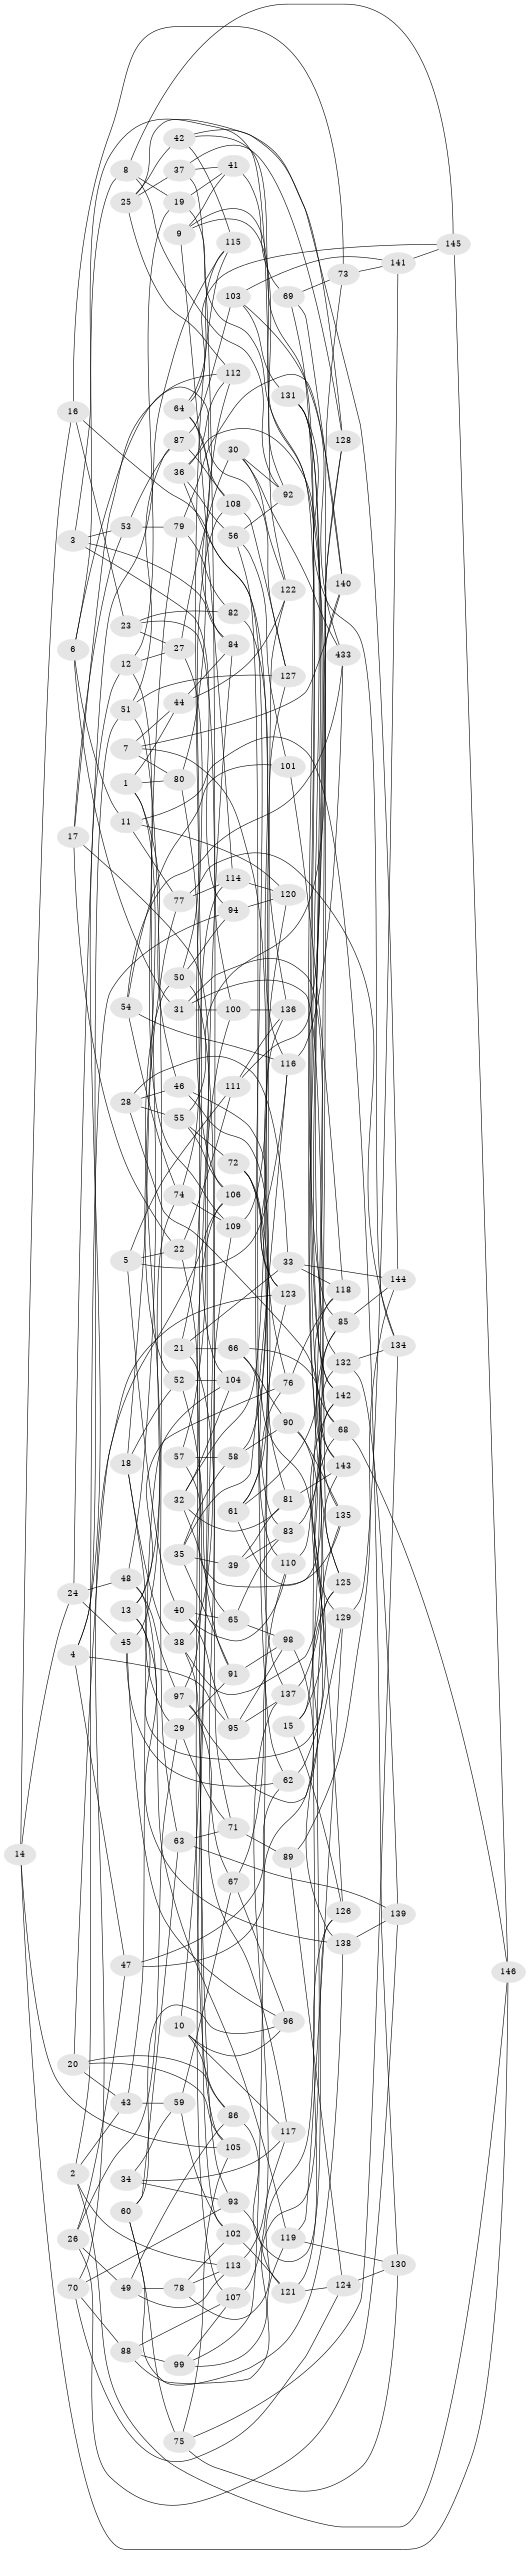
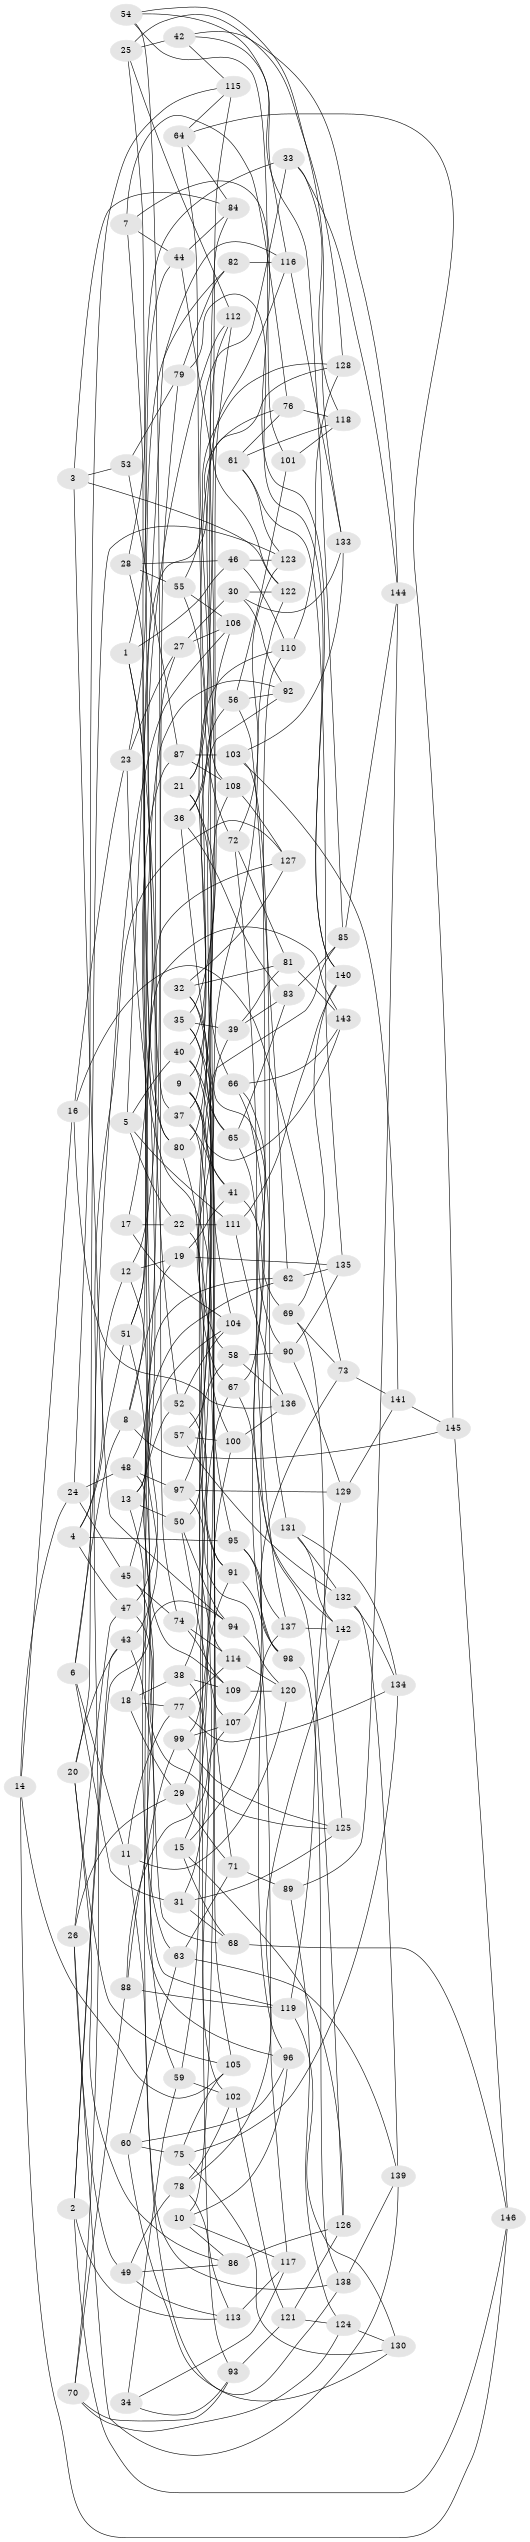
edge "53" -- "17": removed
node "433": label "433" -> "133"
edge "39" -- "15": added
